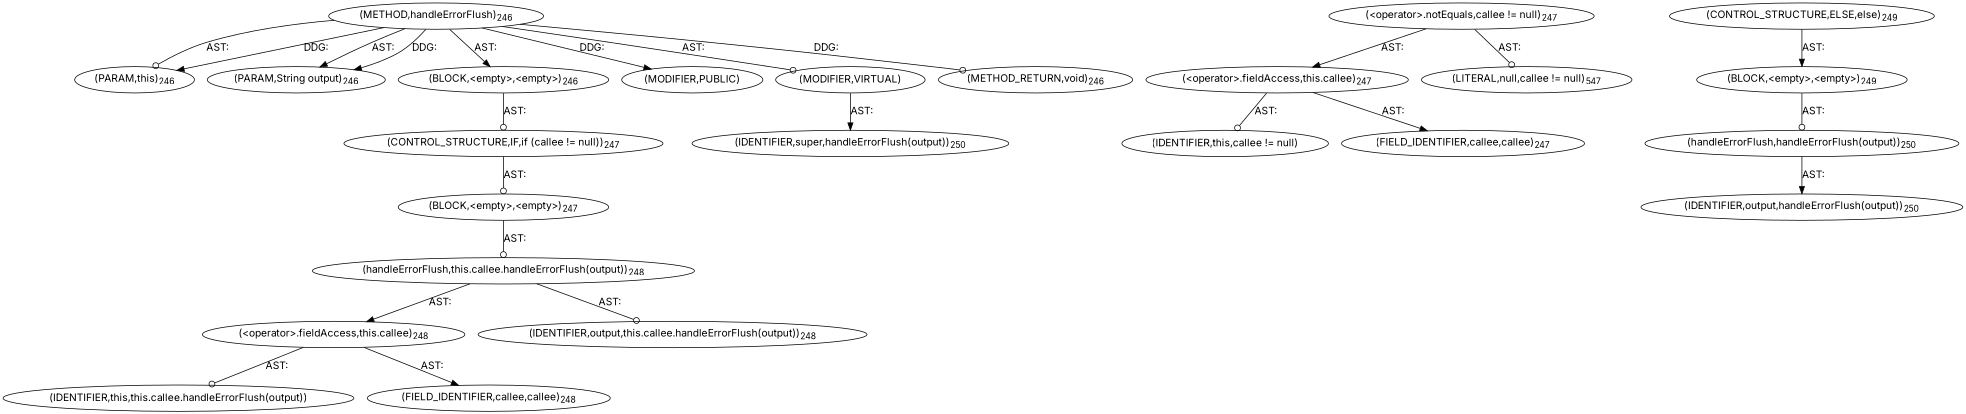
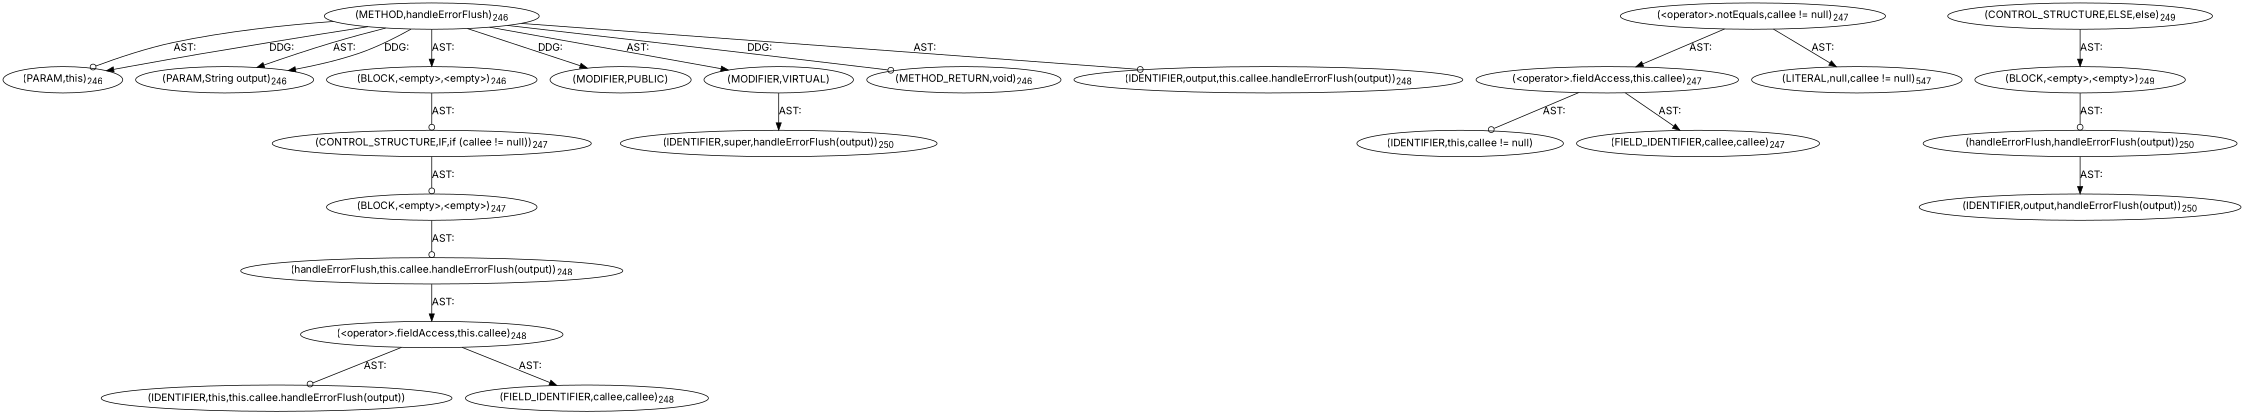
edge "(<operator>.notEquals,callee != null)" -> "(LITERAL,null,callee != null)": arrowhead odot -> normal
edge "(METHOD,handleErrorFlush)" -> "(MODIFIER,VIRTUAL)": arrowhead odot -> normal
edge "(handleErrorFlush,this.callee.handleErrorFlush(output))" -> "(IDENTIFIER,output,this.callee.handleErrorFlush(output))": now "(METHOD,handleErrorFlush)" -> "(IDENTIFIER,output,this.callee.handleErrorFlush(output))"
